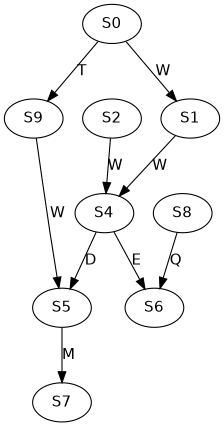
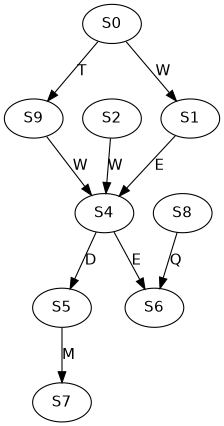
edge "S1" -> "S4": label "W" -> "E"
edge "S9" -> "S5": now "S9" -> "S4"
